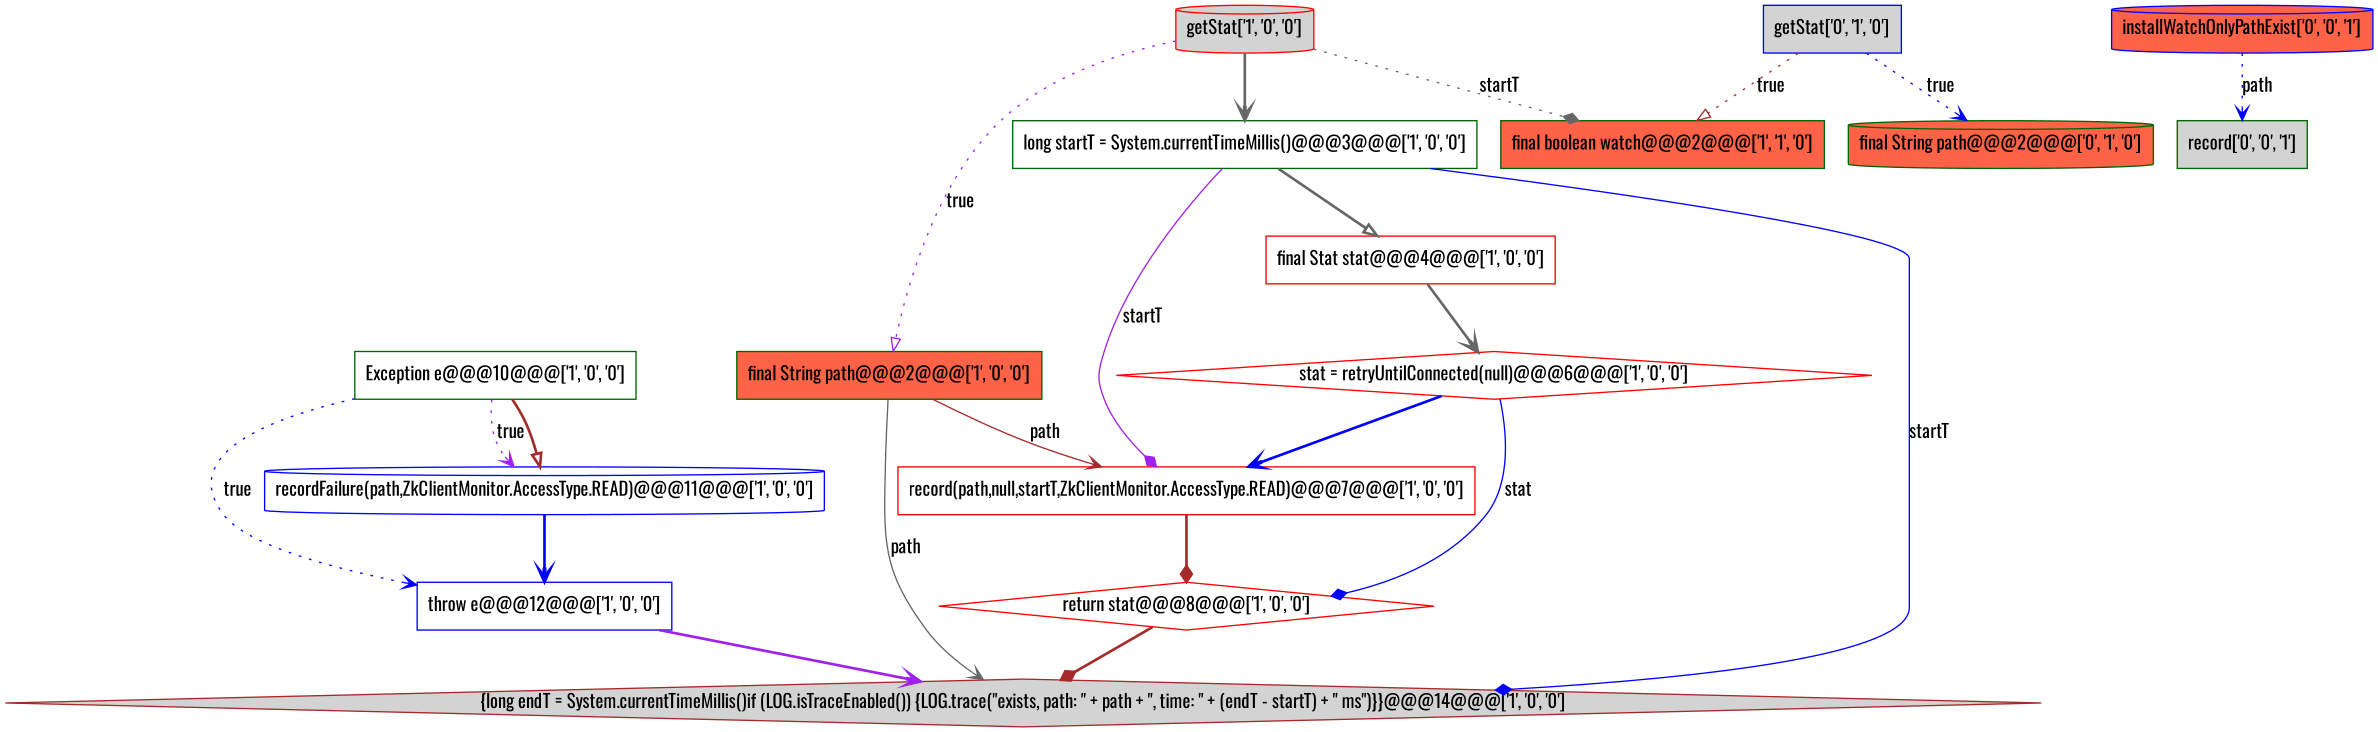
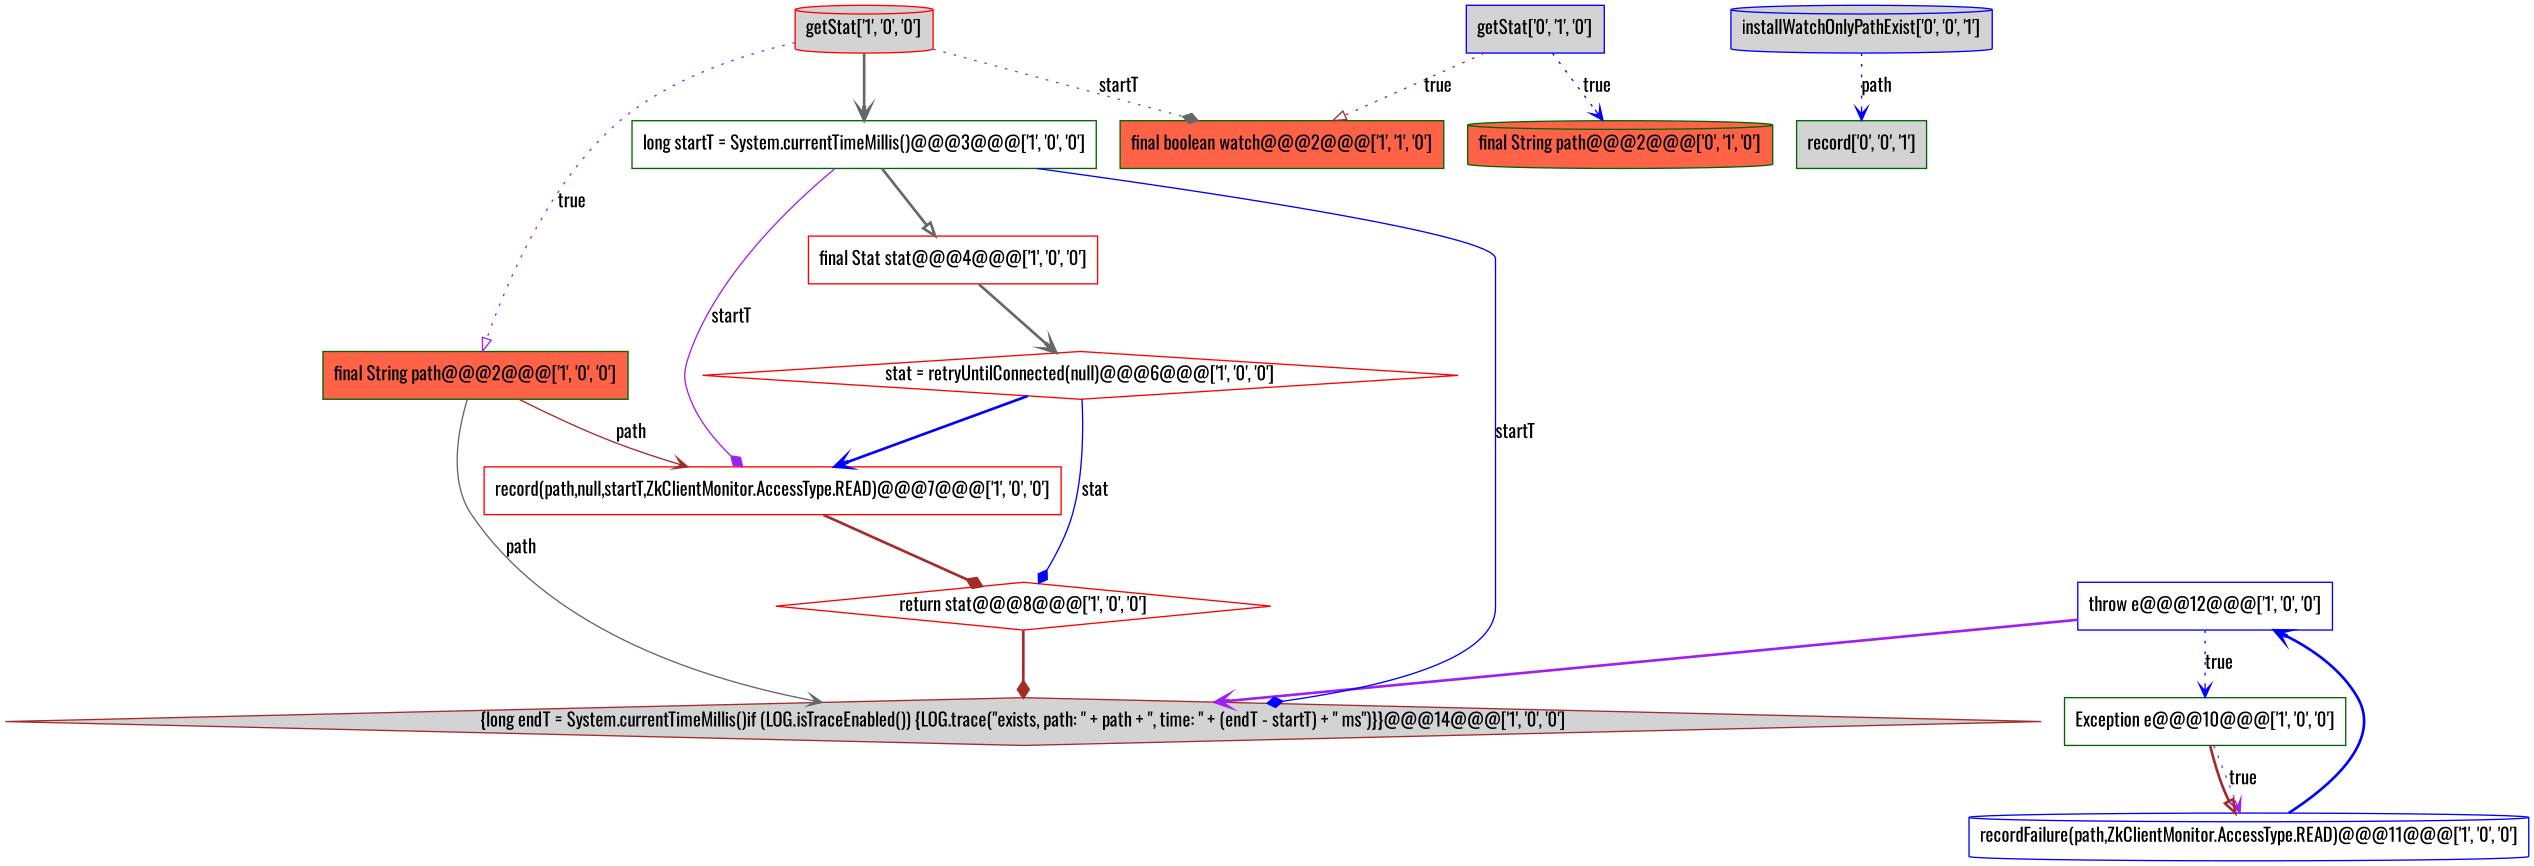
node "installWatchOnlyPathExist['0', '0', '1']": fillcolor tomato -> lightgray
edge "Exception e@@@10@@@['1', '0', '0']" -> "throw e@@@12@@@['1', '0', '0']": reversed
